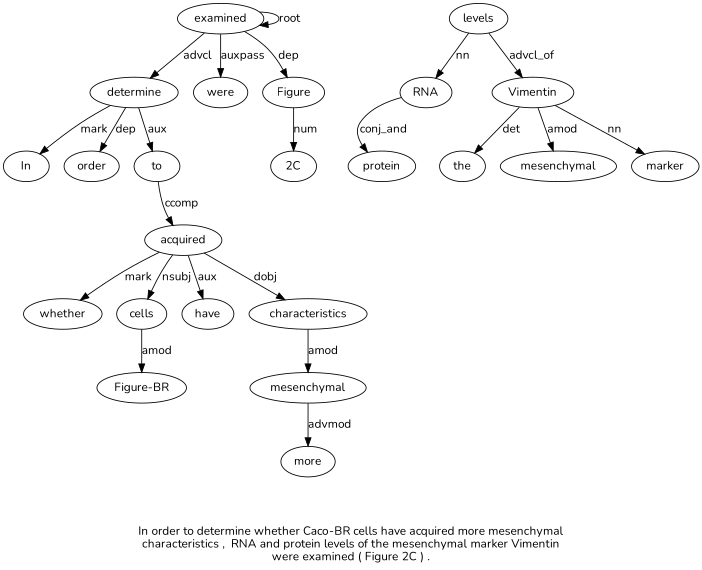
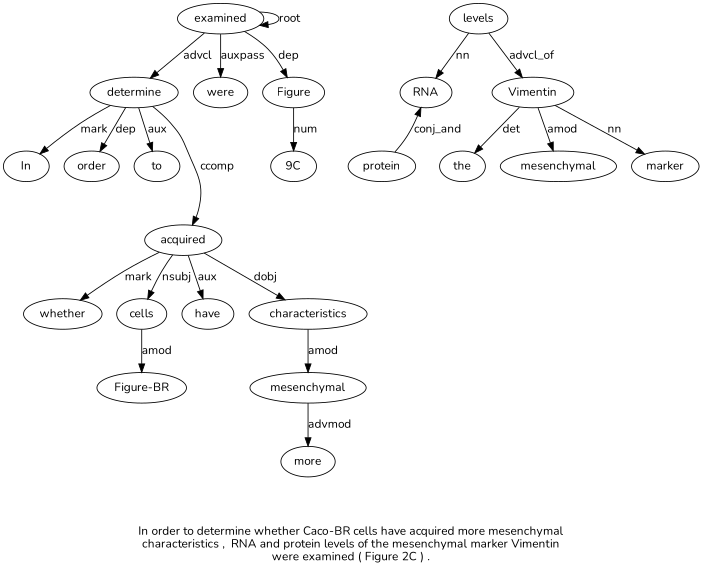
edge "RNA" -> "protein": reversed
node "2C": label "2C" -> "9C"
edge "to" -> "acquired": now "determine" -> "acquired"
